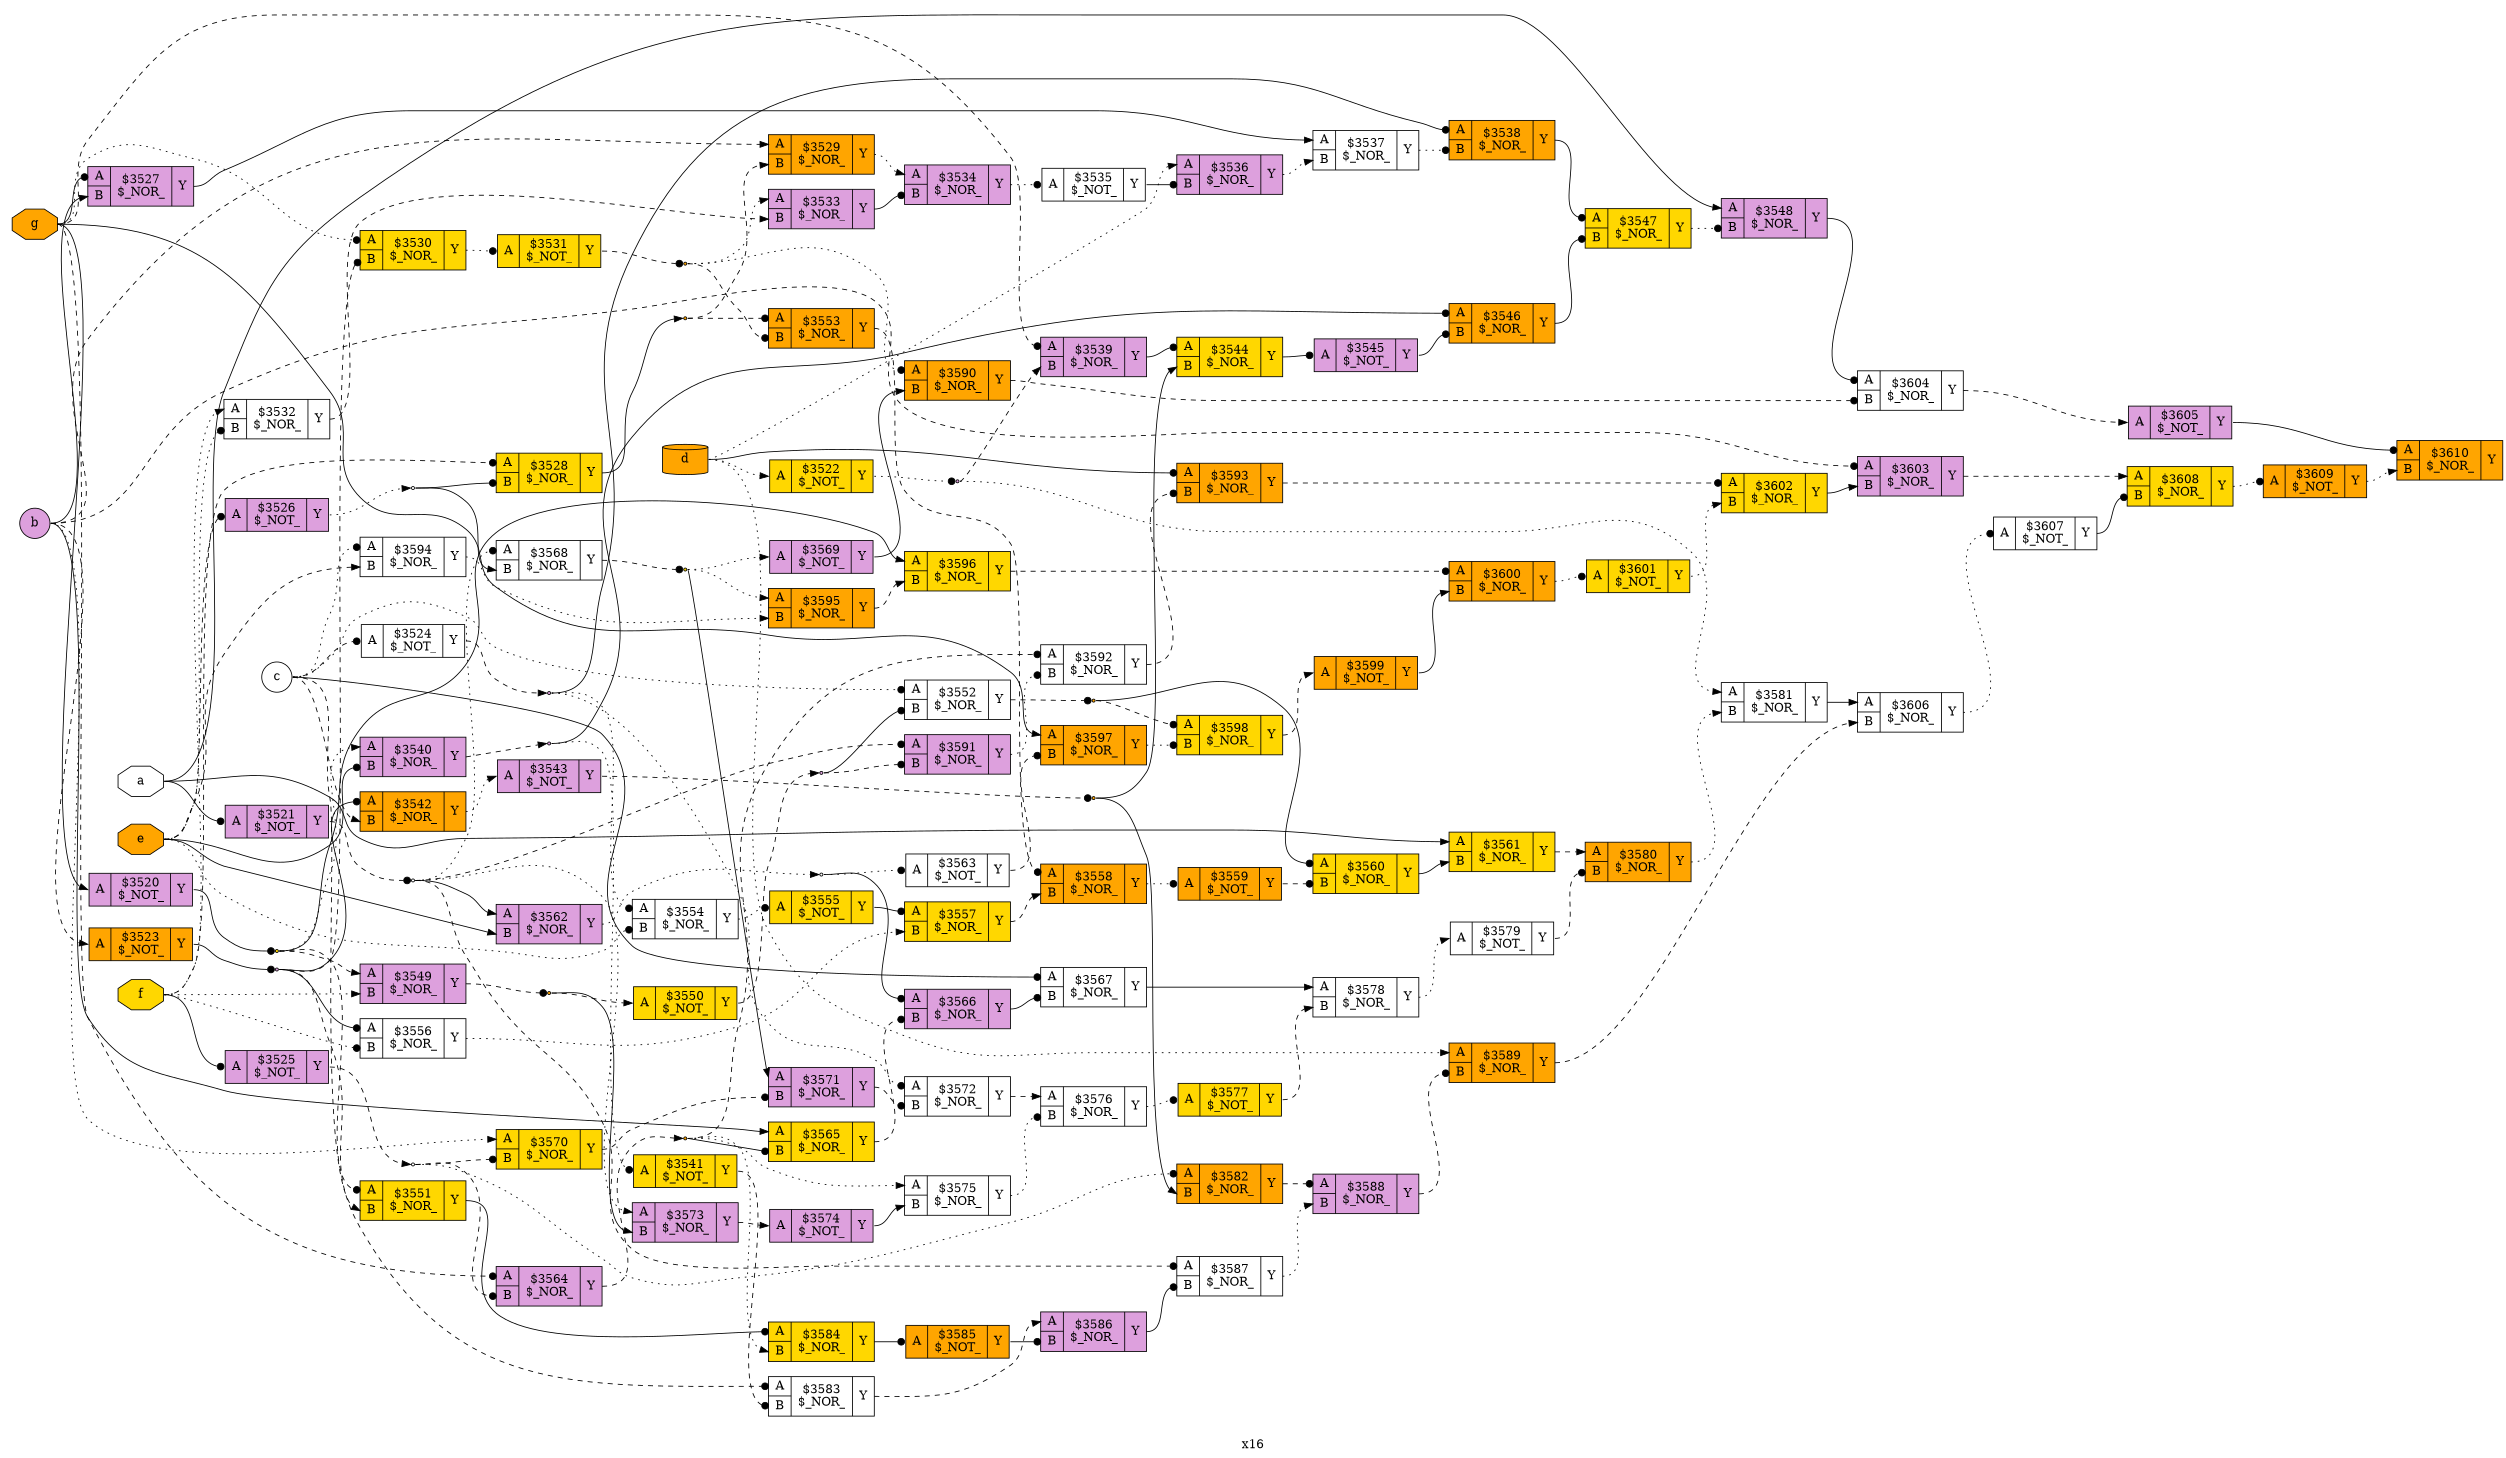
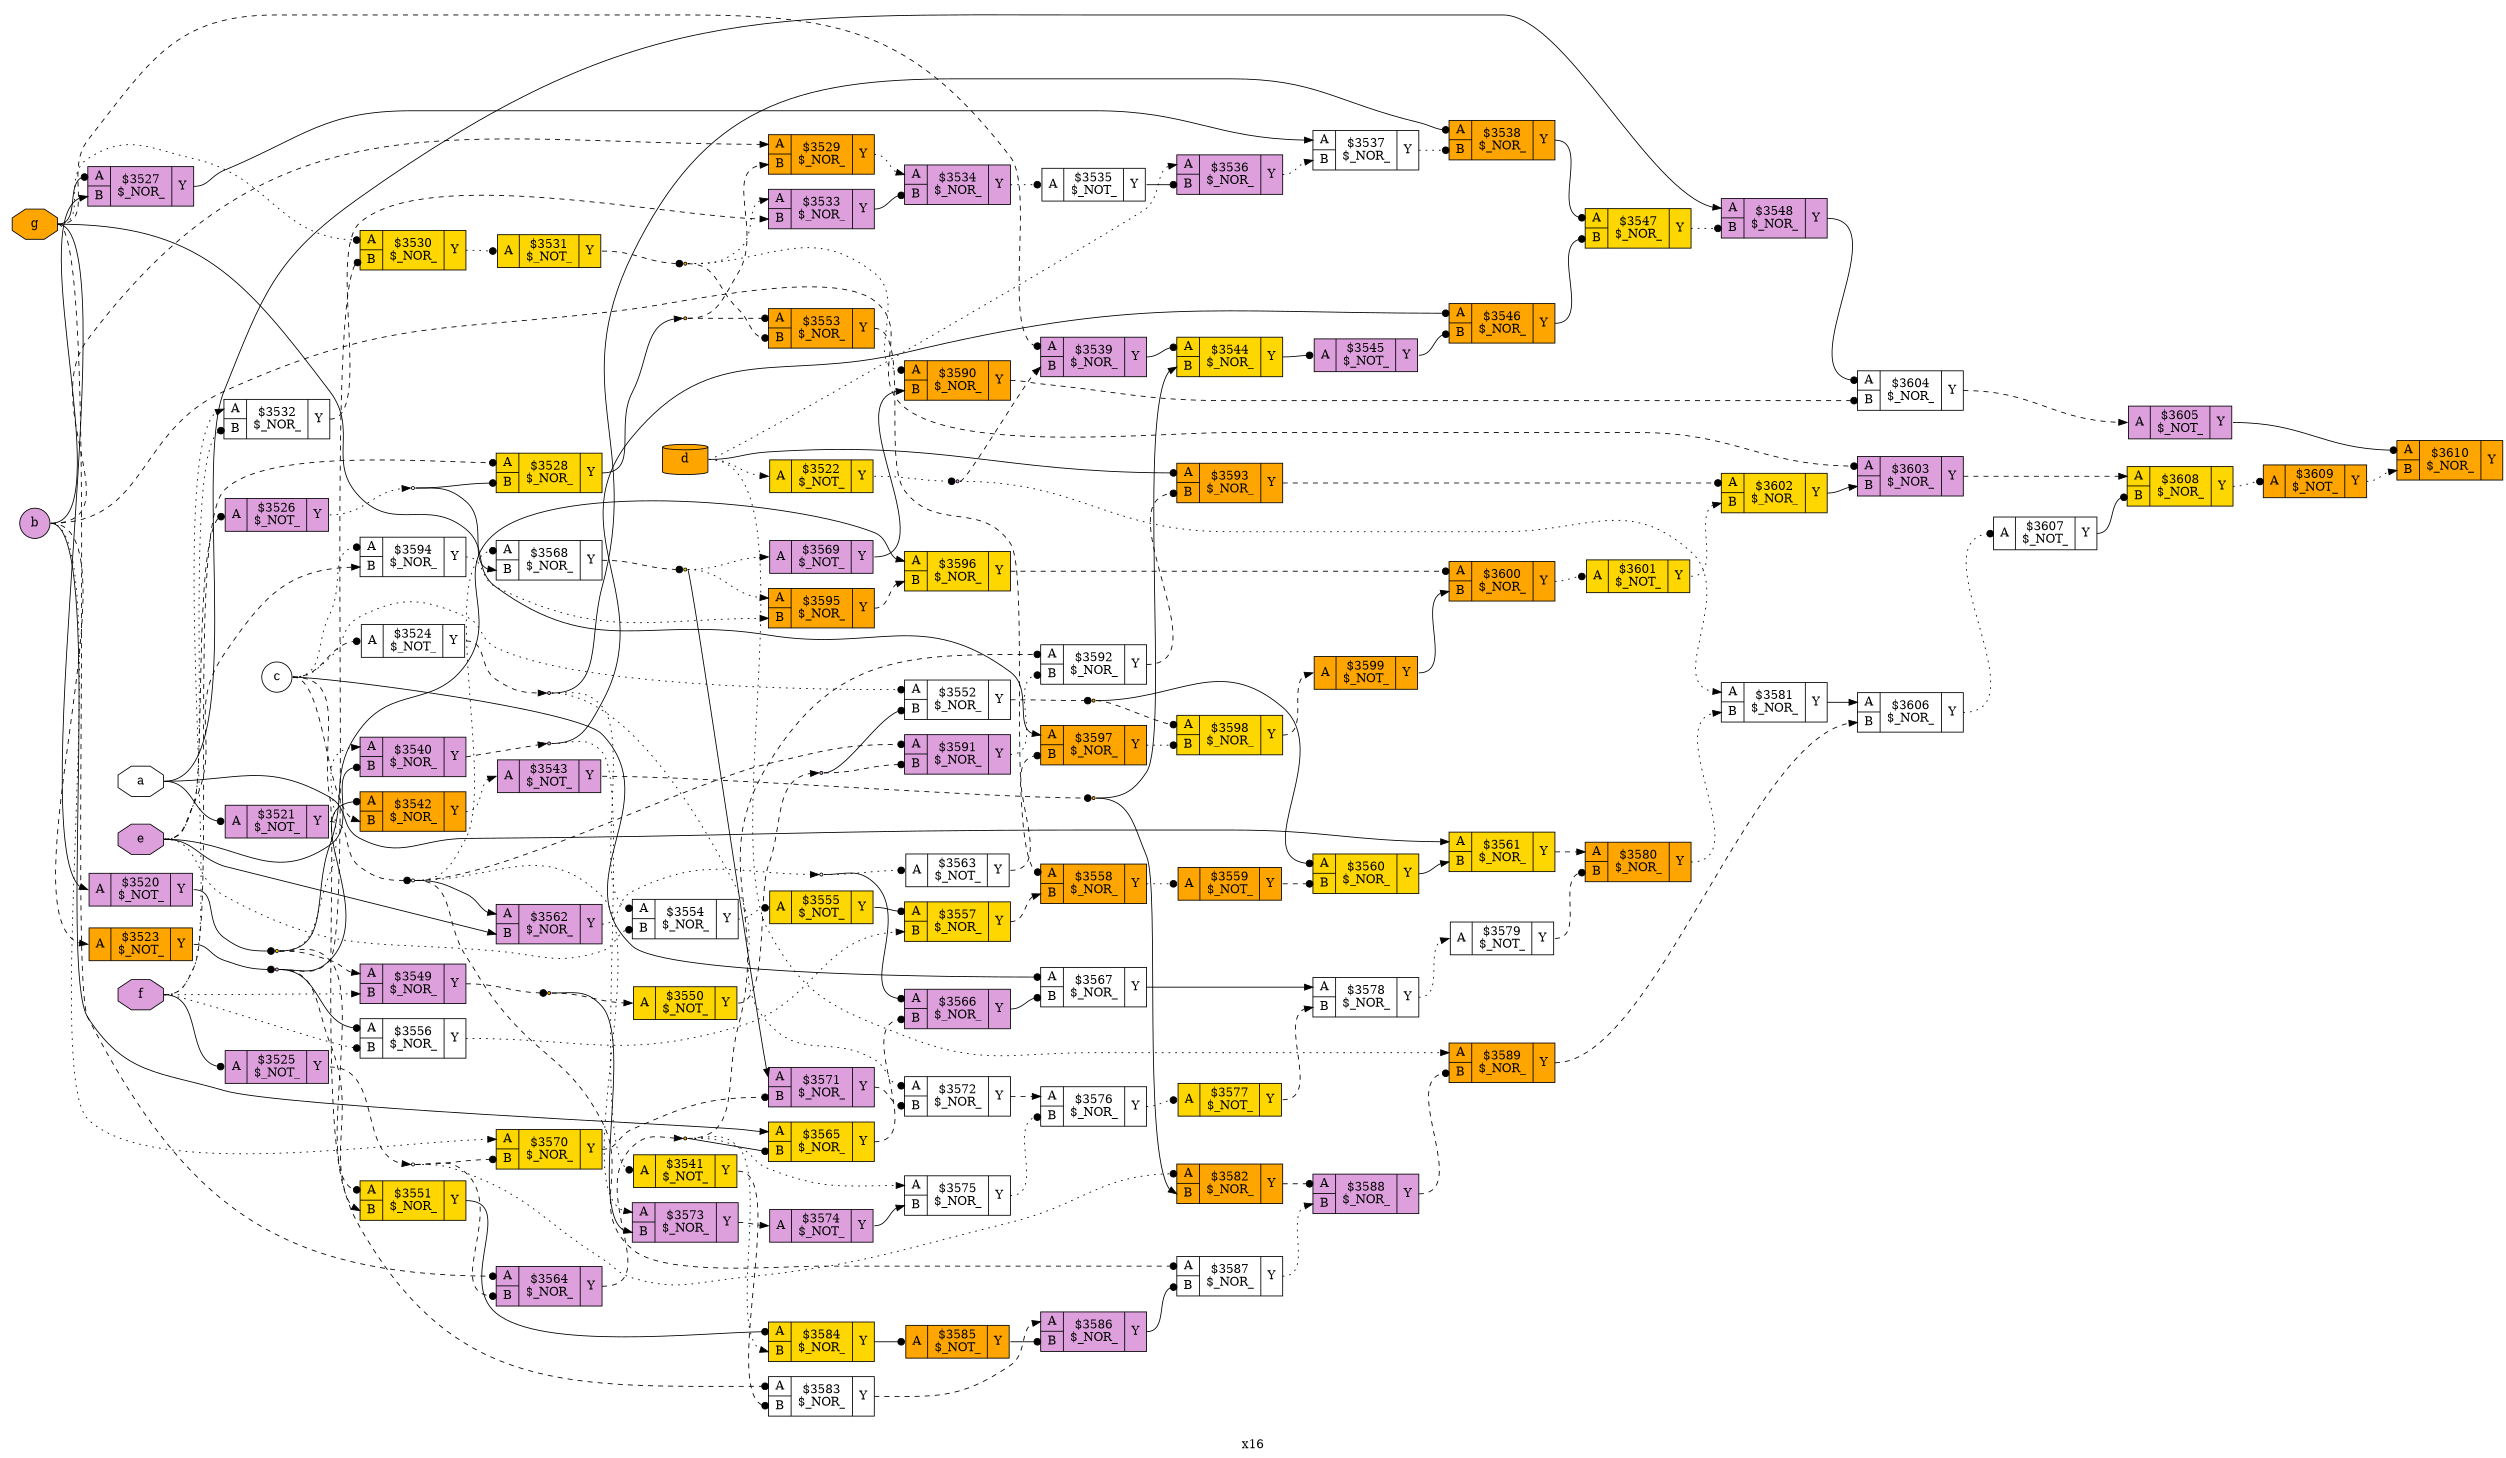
node "e": fillcolor orange -> plum
node "f": fillcolor gold -> plum
